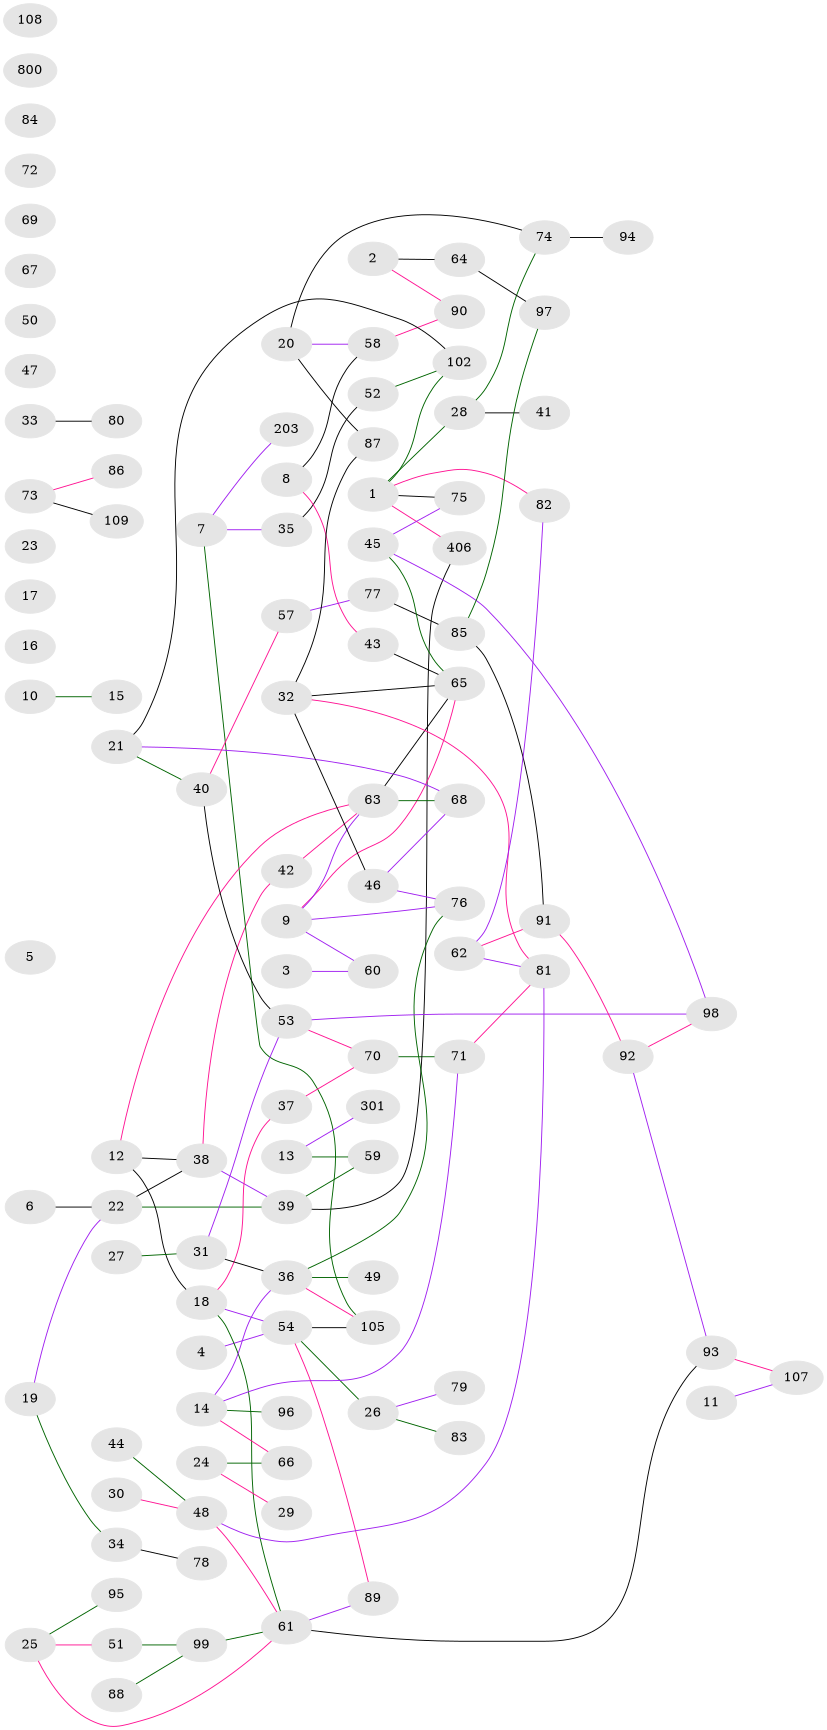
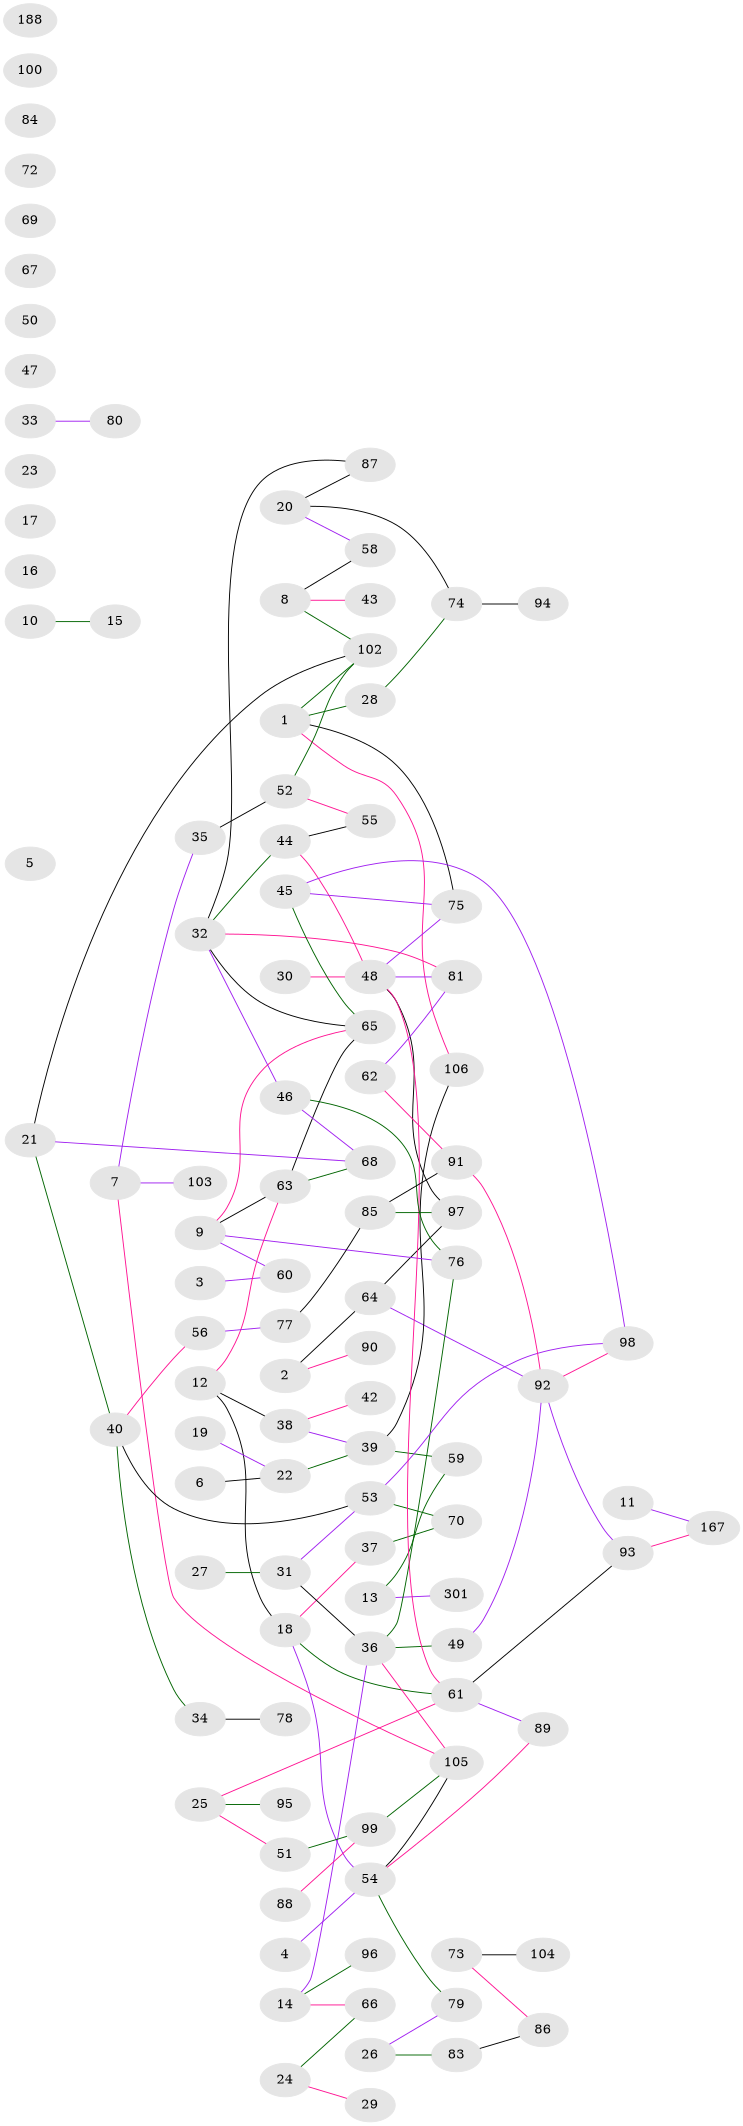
node "108": label "108" -> "188"
node "800": label "800" -> "100"
edge "90" -- "58": removed
node "41": removed
edge "33" -- "80": color black -> purple
node "203": label "203" -> "103"
node "82": removed
node "109": label "109" -> "104"
node "406": label "406" -> "106"
node "57": label "57" -> "56"
edge "8" -- "102": added
edge "43" -- "65": removed
edge "32" -- "46": color black -> purple
node "55": added
edge "63" -- "42": removed
edge "63" -- "9": color purple -> black
edge "44" -- "32": added
edge "46" -- "76": color purple -> darkgreen
edge "75" -- "48": added
edge "7" -- "105": color darkgreen -> deeppink
edge "53" -- "70": color deeppink -> darkgreen
node "71": removed
edge "70" -- "37": color deeppink -> darkgreen
edge "48" -- "97": added
edge "38" -- "22": removed
edge "64" -- "92": added
edge "54" -- "26": now "54" -- "79"
node "107": label "107" -> "167"
edge "19" -- "34": now "40" -- "34"
edge "44" -- "48": color darkgreen -> deeppink
edge "92" -- "49": added
edge "61" -- "99": now "105" -- "99"
edge "99" -- "88": color darkgreen -> deeppink
edge "86" -- "83": added
